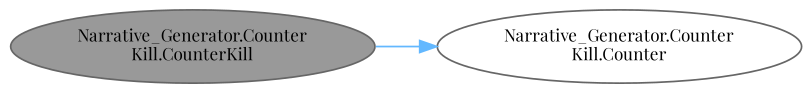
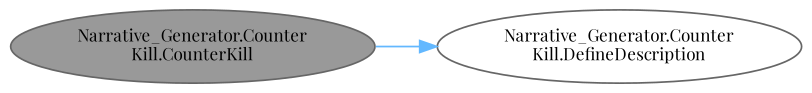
node "Narrative_Generator.Counter Kill.Counter": label "Narrative_Generator.Counter Kill.Counter" -> "Narrative_Generator.Counter Kill.DefineDescription"
